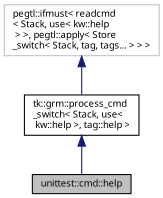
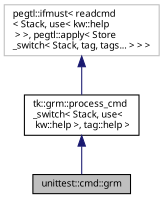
node "unittest::cmd::help": label "unittest::cmd::help" -> "unittest::cmd::grm"
